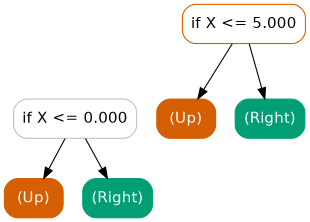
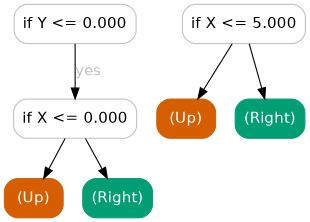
node "if Y <= 0.000": added
node "if X <= 5.000": color #d55e00 -> gray
